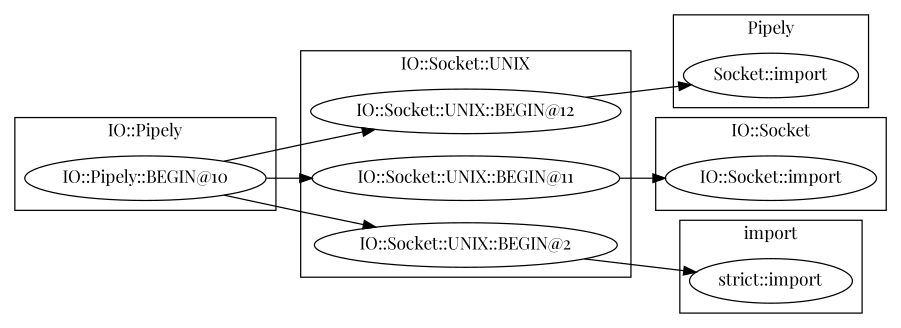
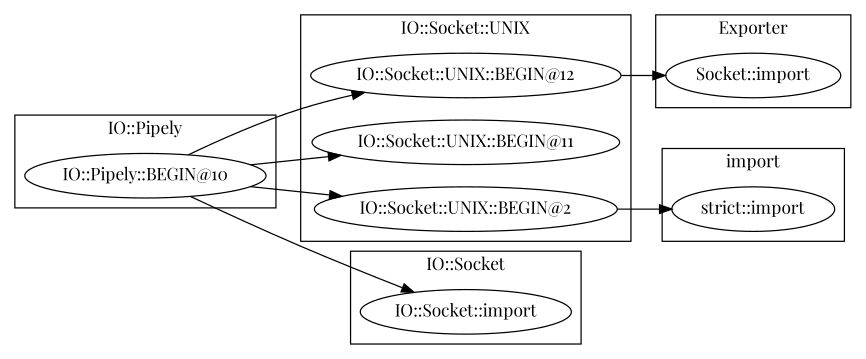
cluster "Pipely": label "Pipely" -> "Exporter"
edge "IO::Socket::UNIX::BEGIN@11" -> "IO::Socket::import": now "IO::Pipely::BEGIN@10" -> "IO::Socket::import"
